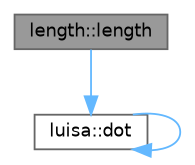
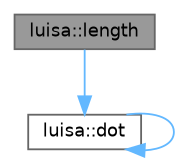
node "length::length": label "length::length" -> "luisa::length"
